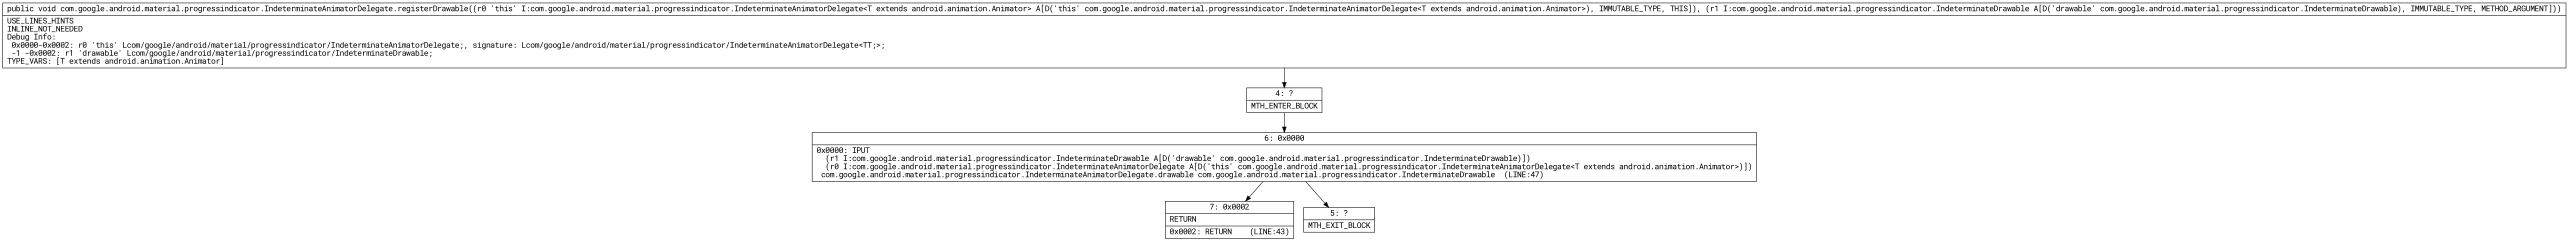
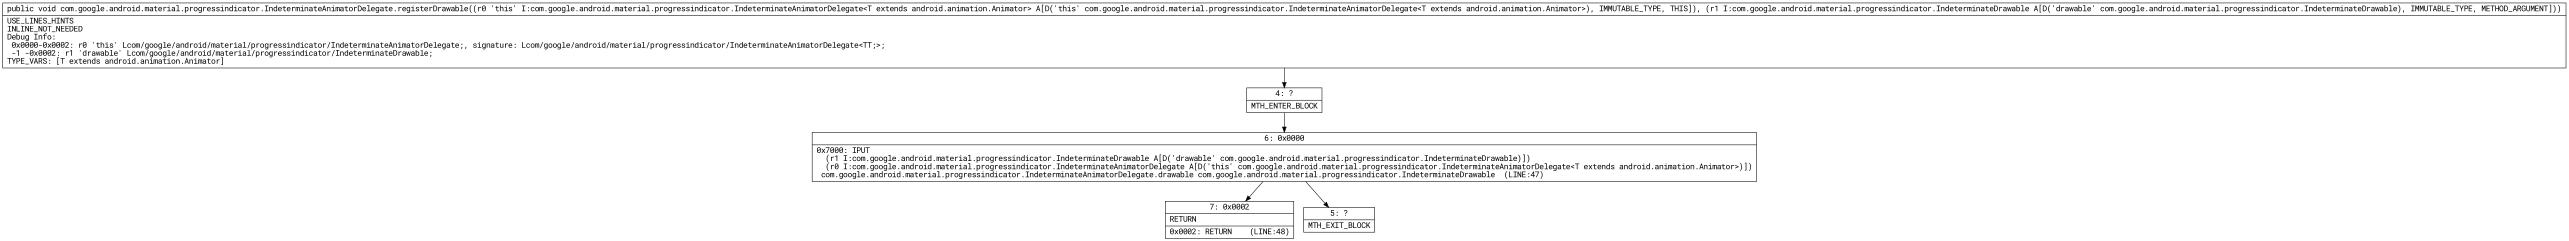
node "6: 0x0000": text "0x0000: IPUT" -> "0x7000: IPUT"
node "7: 0x0002": text "0x0002: RETURN    (LINE:43)" -> "0x0002: RETURN    (LINE:48)"
